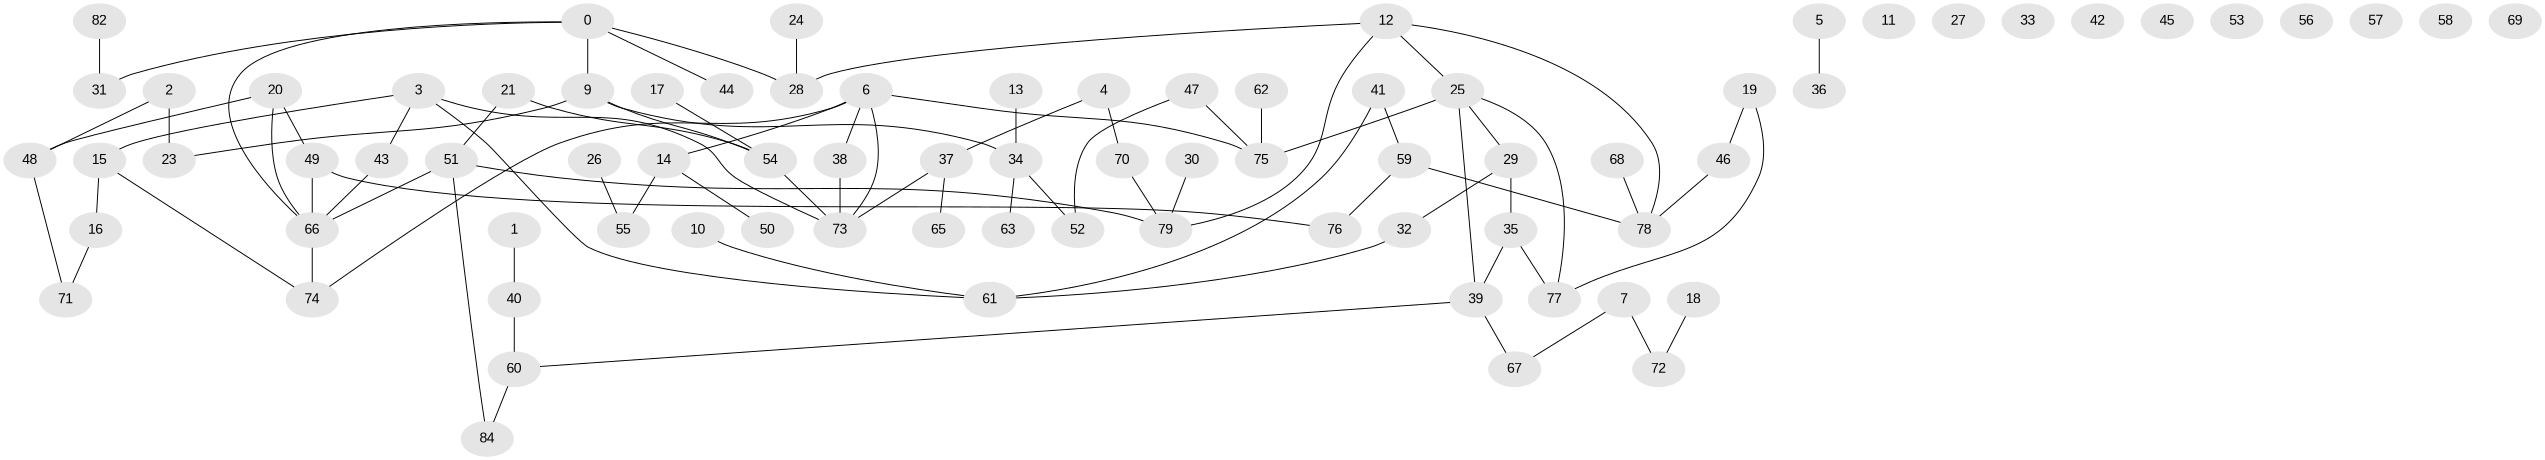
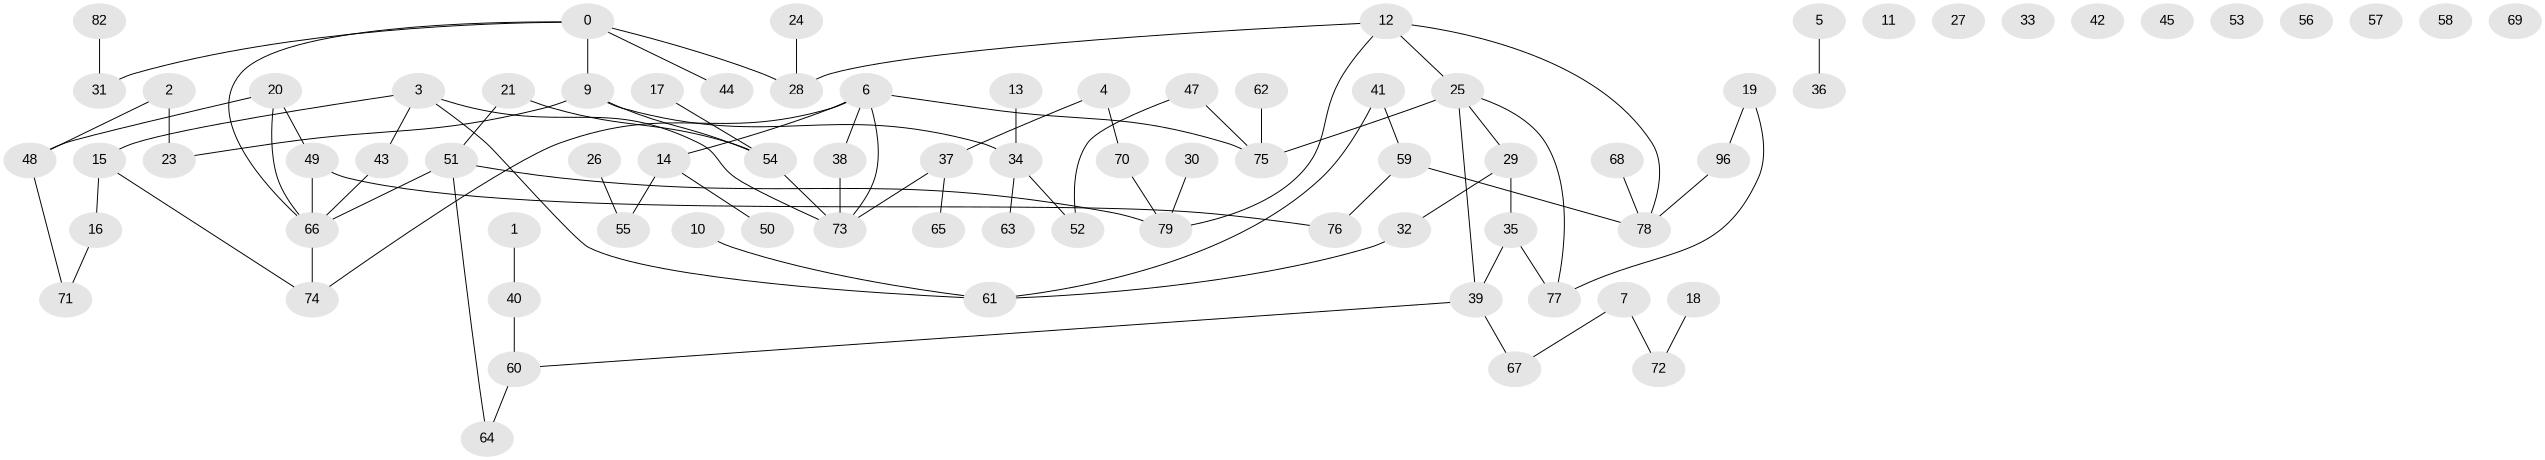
node "46": label "46" -> "96"
node "84": label "84" -> "64"
